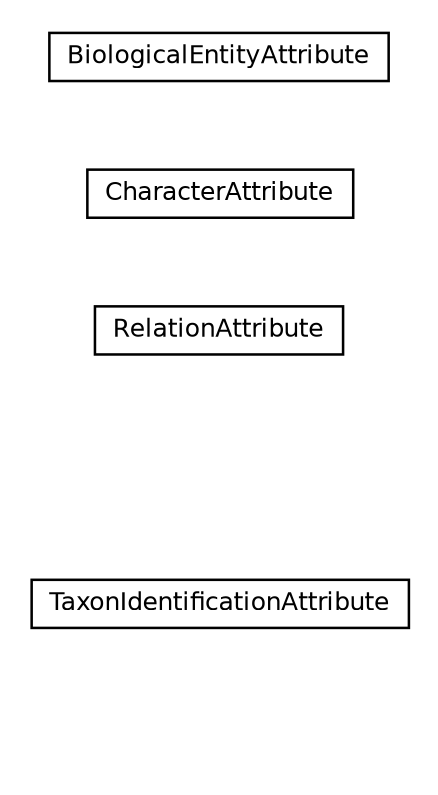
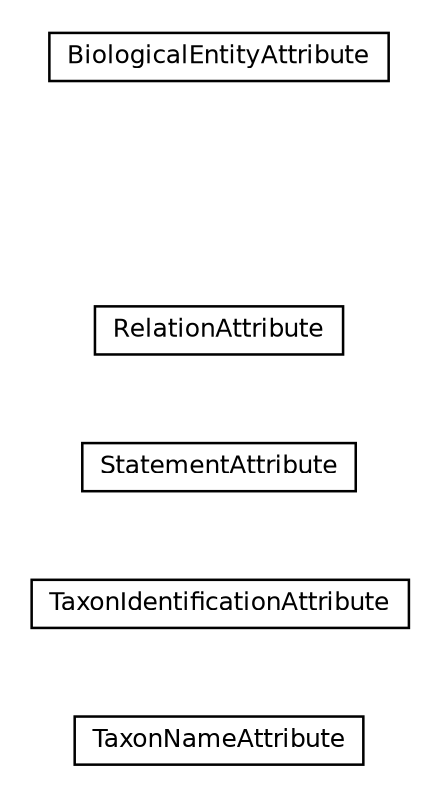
node "CharacterAttribute": removed
node "StatementAttribute": added
node "TaxonNameAttribute": added
